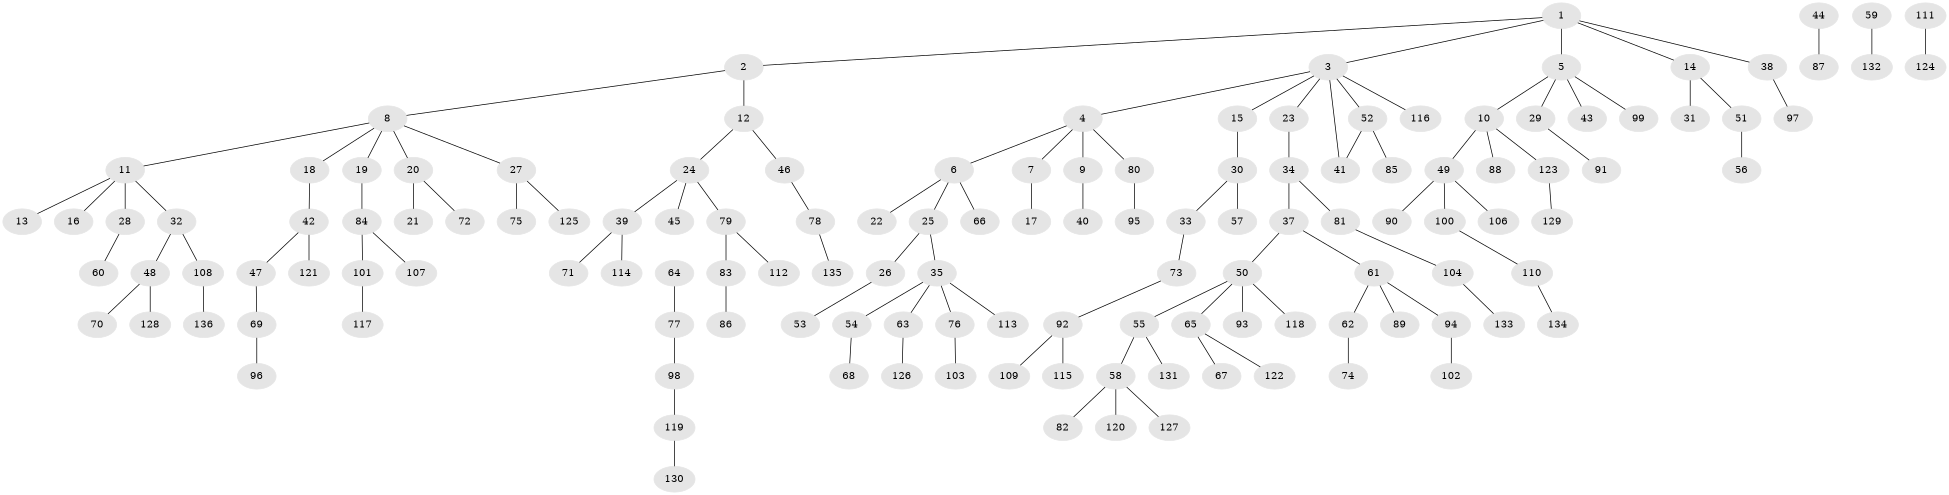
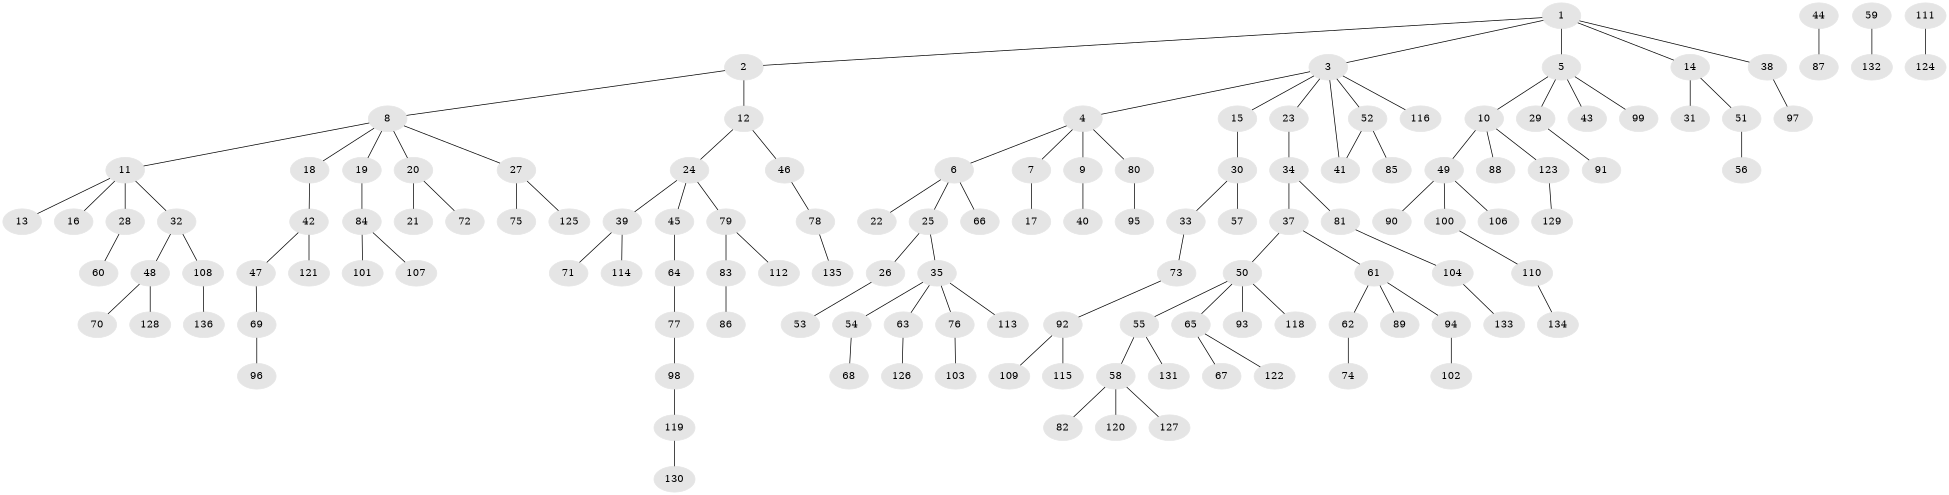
edge "45" -- "64": added
node "117": removed
